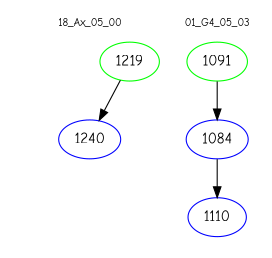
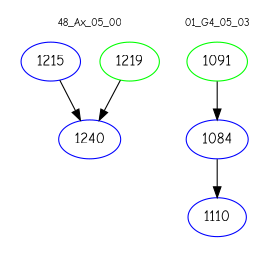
cluster "18_Ax_05_00": label "18_Ax_05_00" -> "48_Ax_05_00"
node "1215": added
